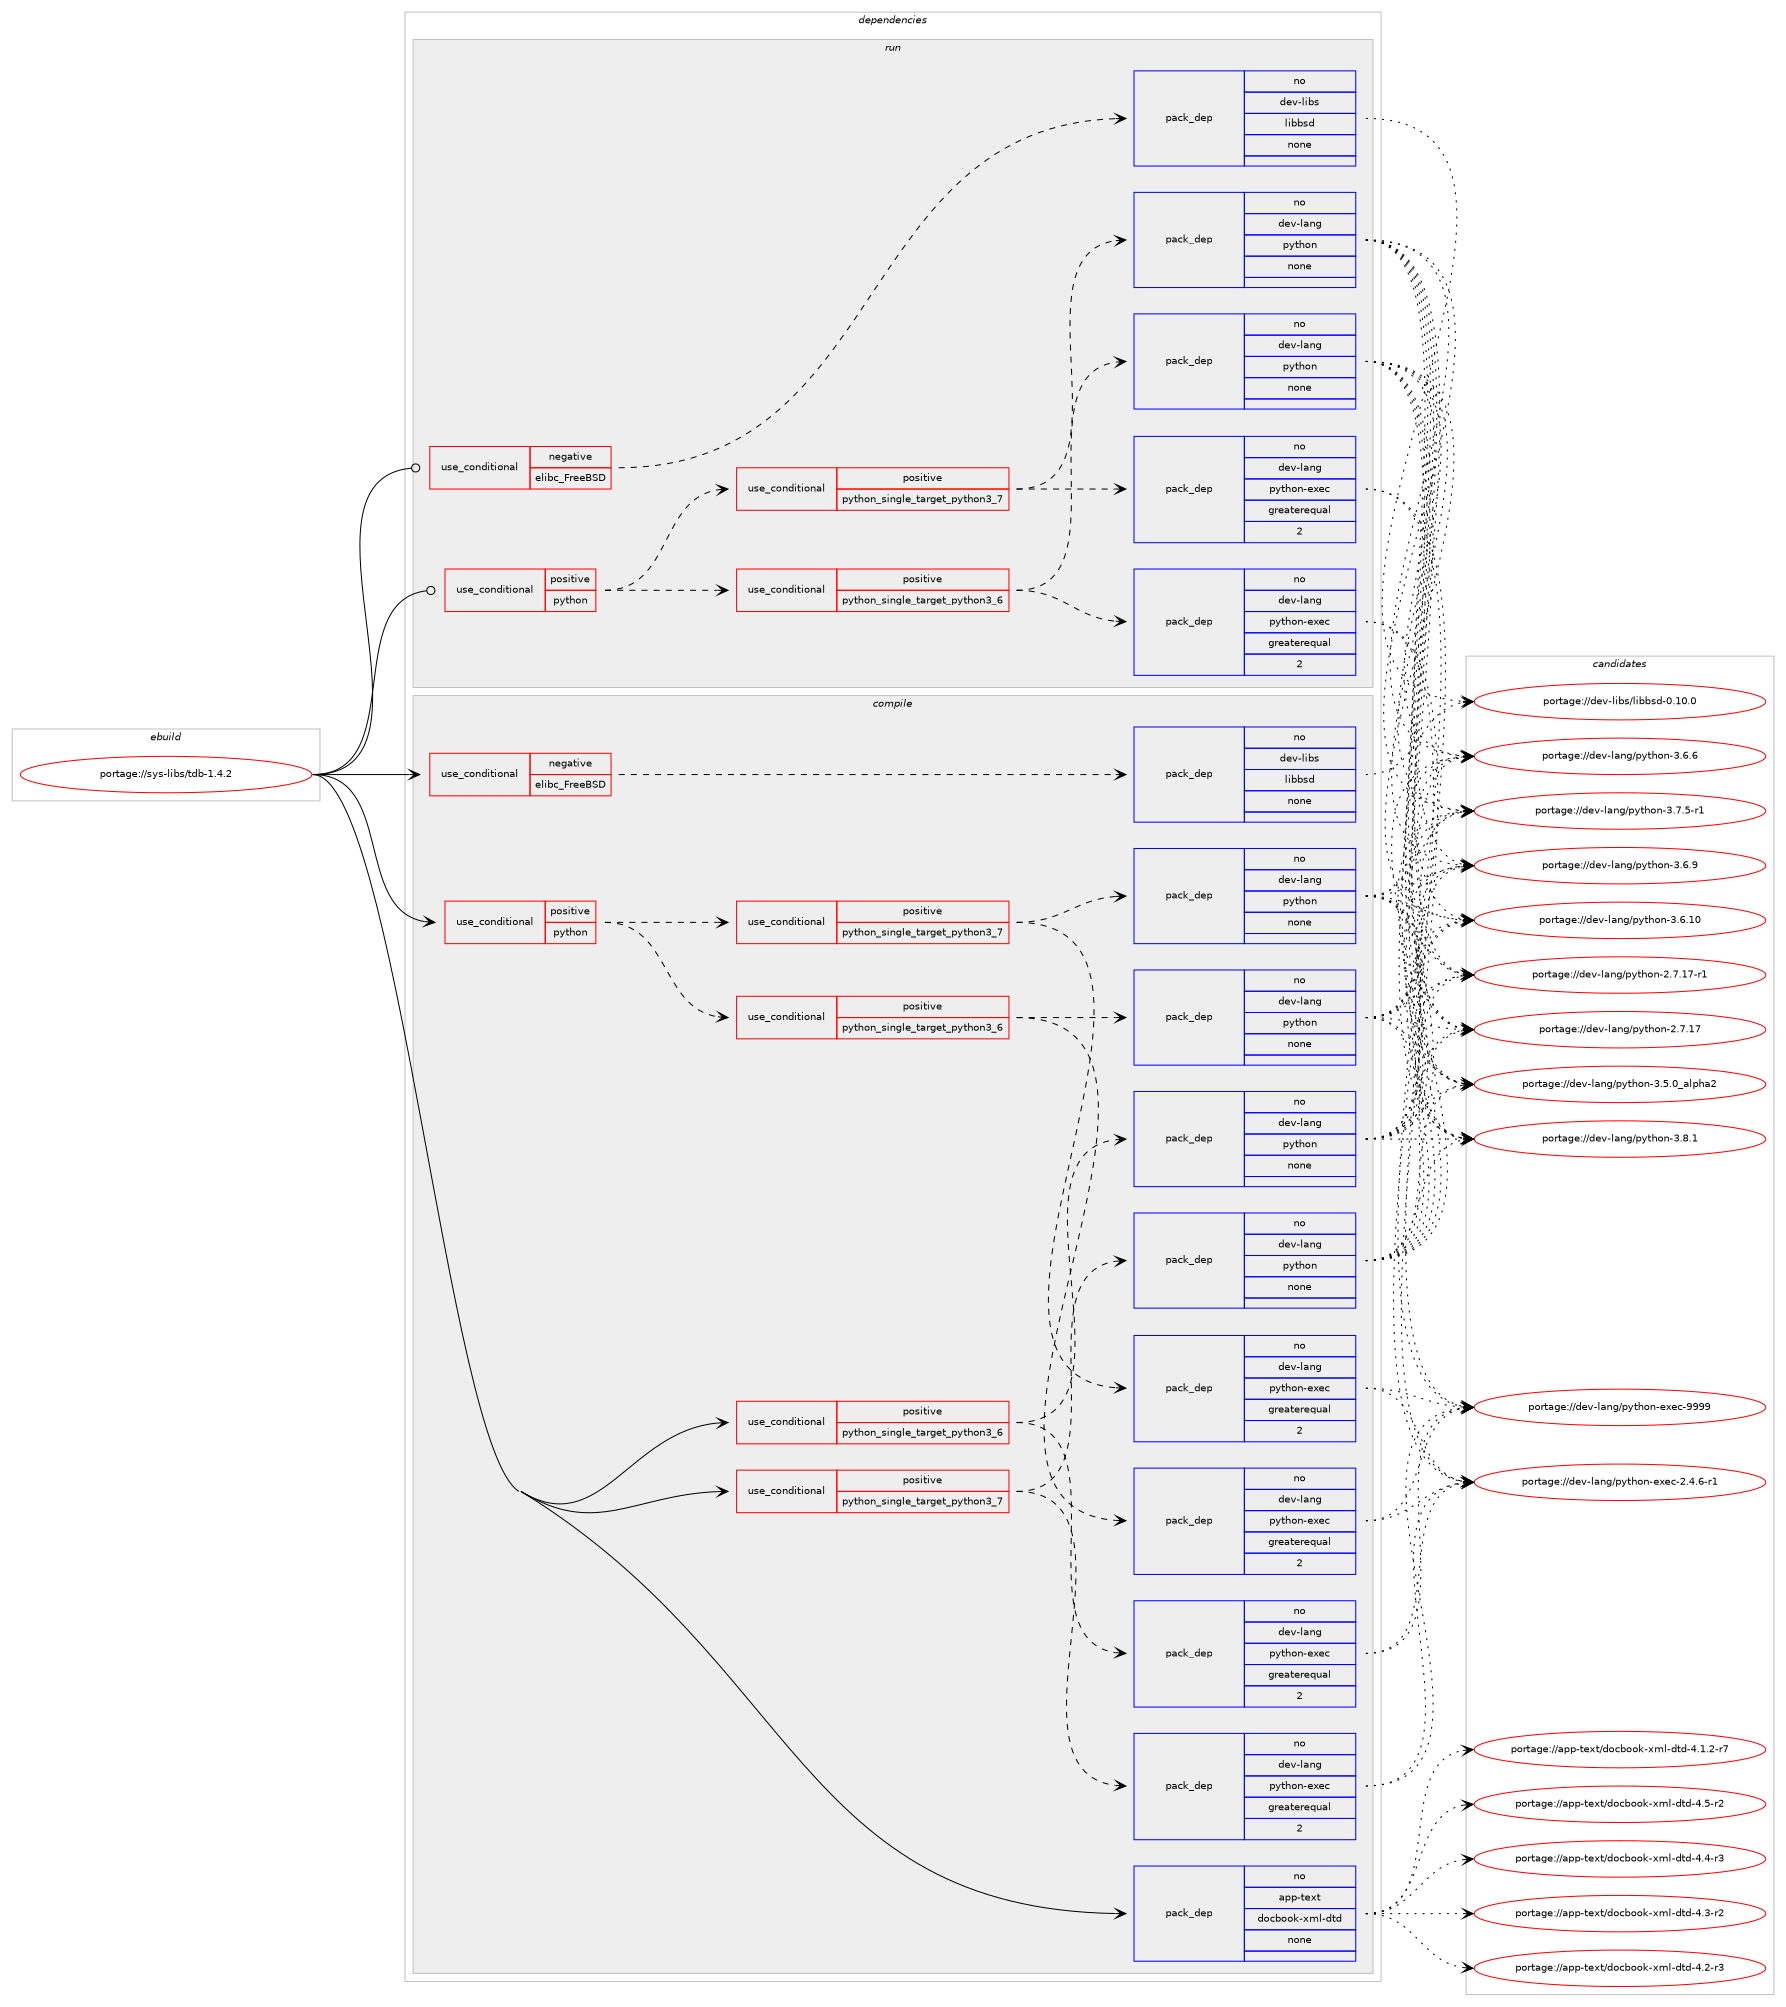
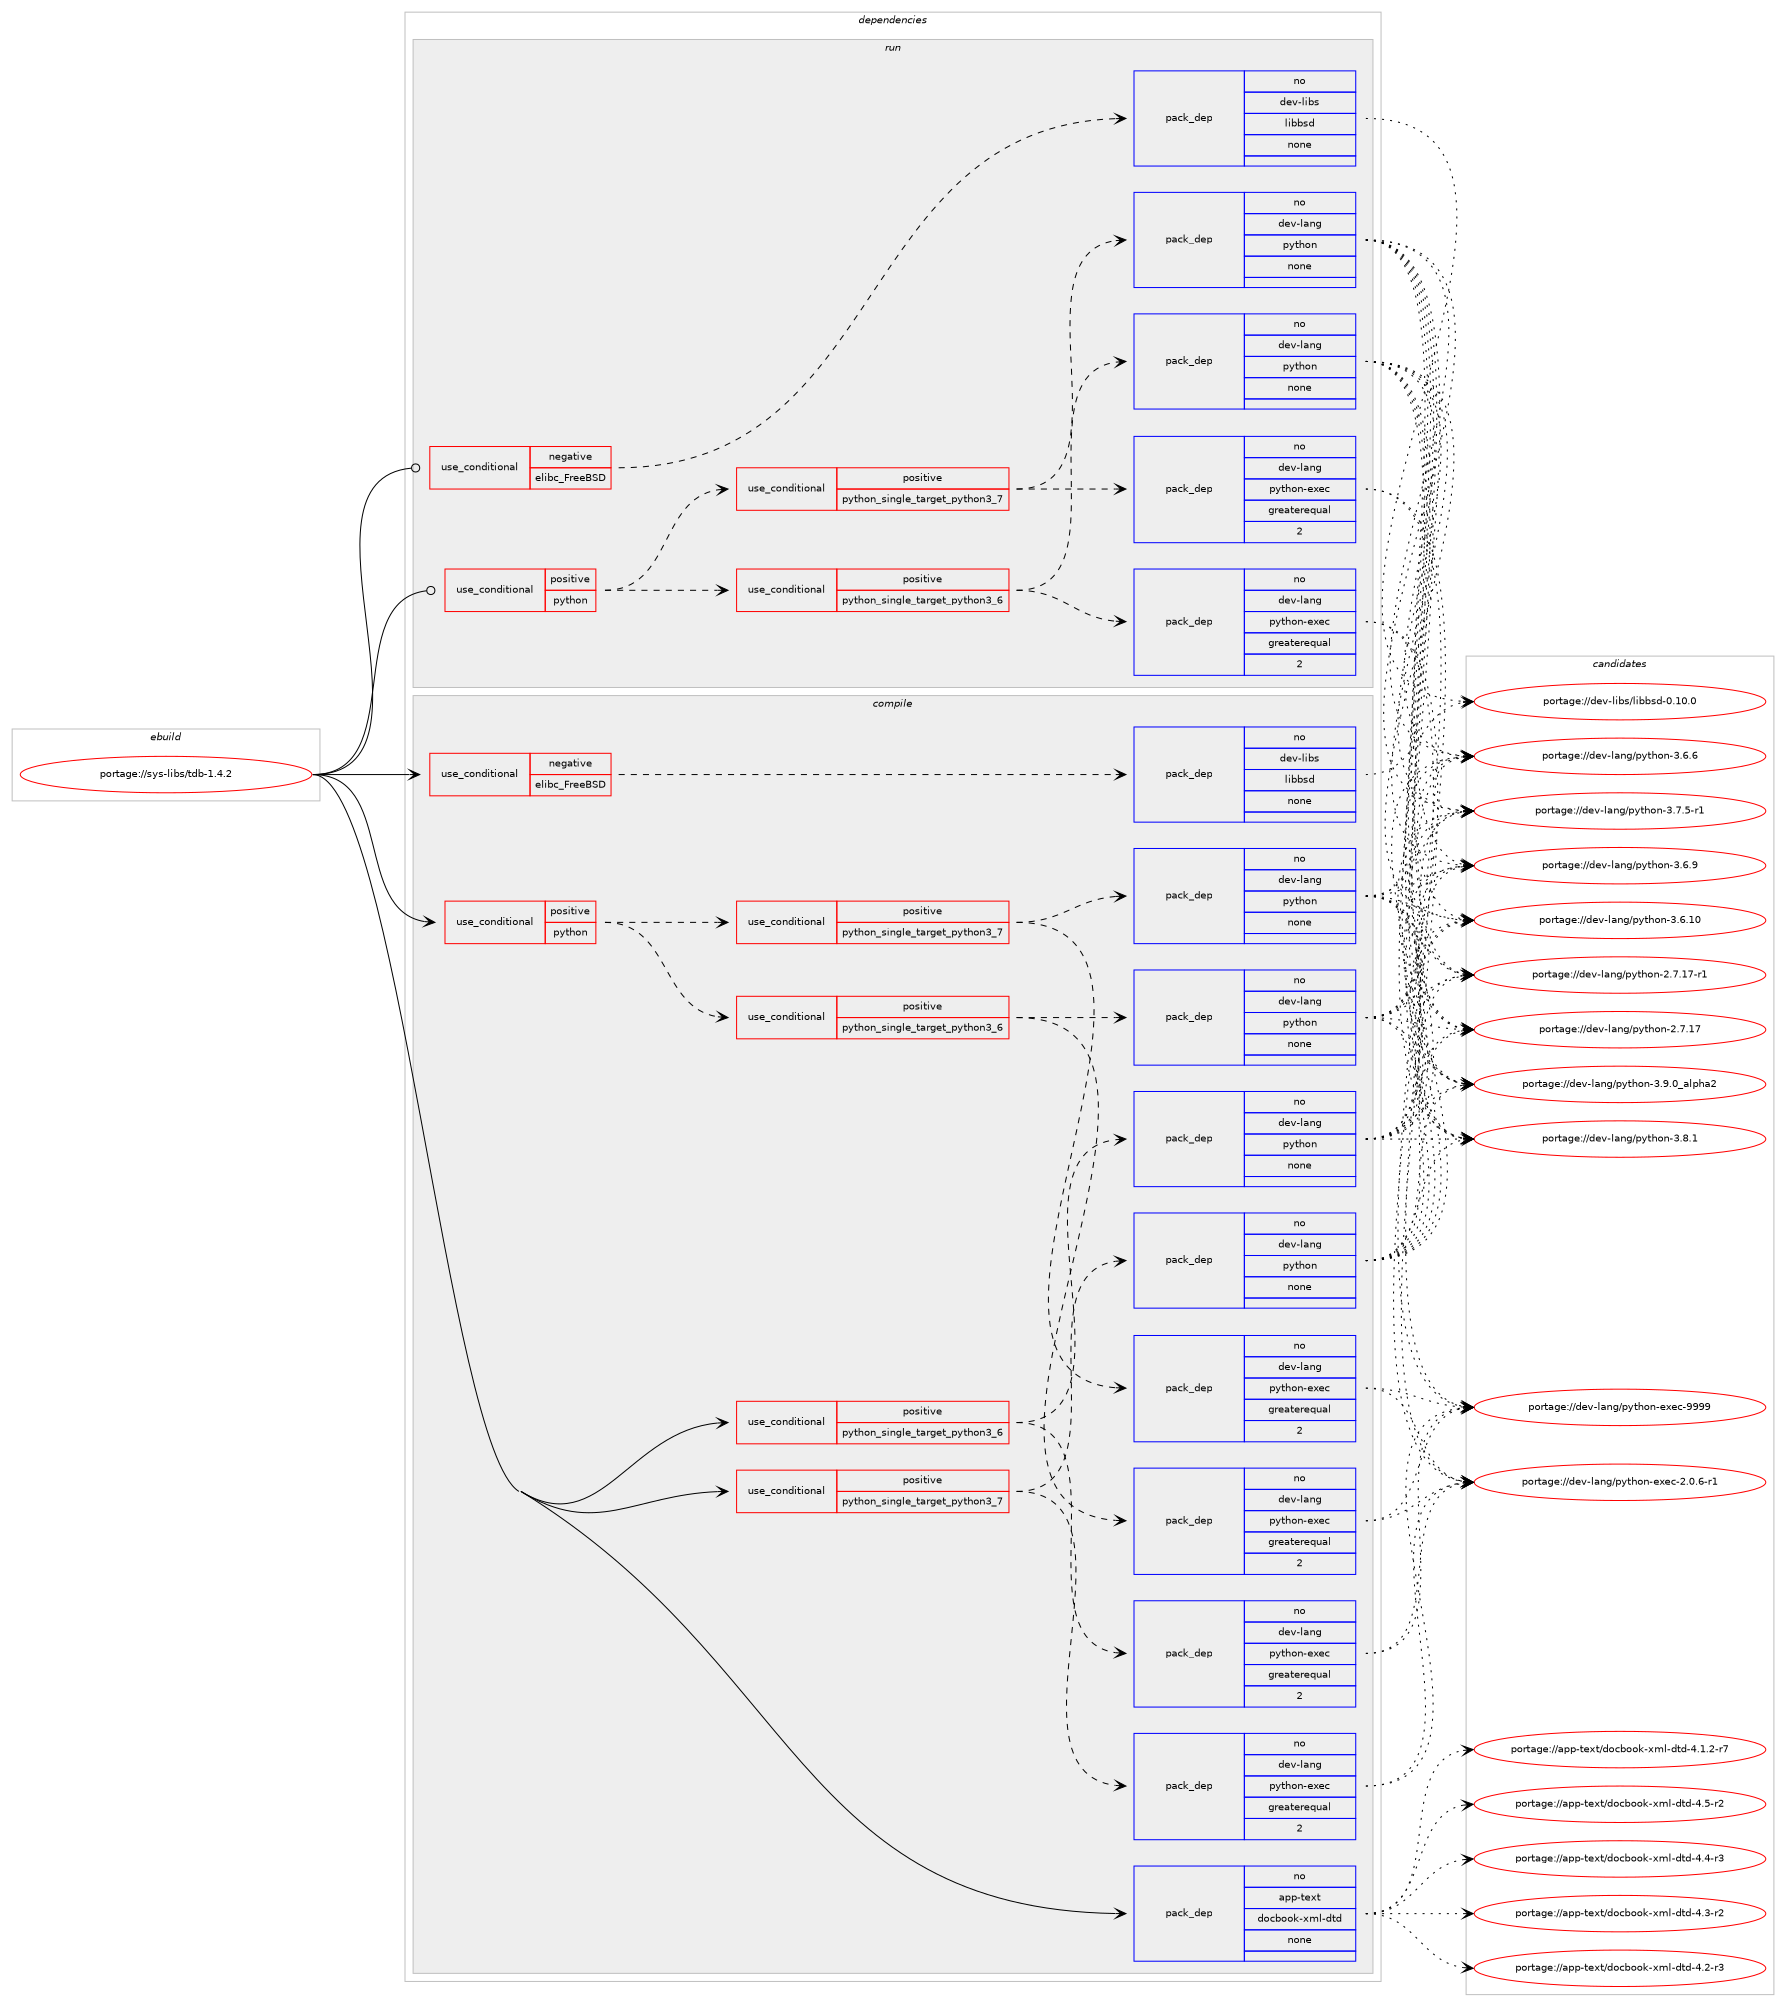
node "portage://dev-lang/python-3.5.0_alpha2": label "portage://dev-lang/python-3.5.0_alpha2" -> "portage://dev-lang/python-3.9.0_alpha2"
node "portage://dev-lang/python-exec-2.4.6-r1": label "portage://dev-lang/python-exec-2.4.6-r1" -> "portage://dev-lang/python-exec-2.0.6-r1"
